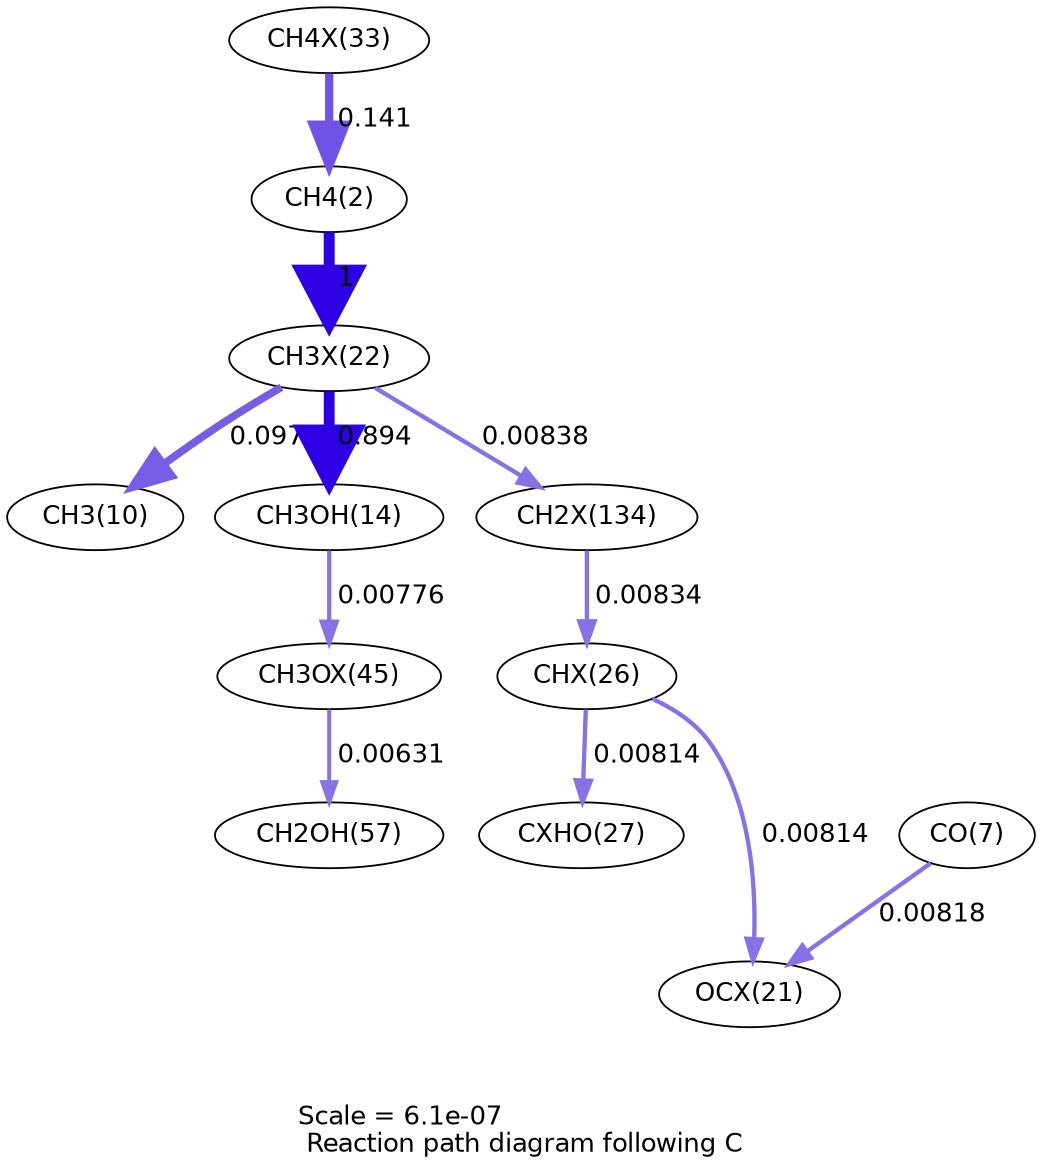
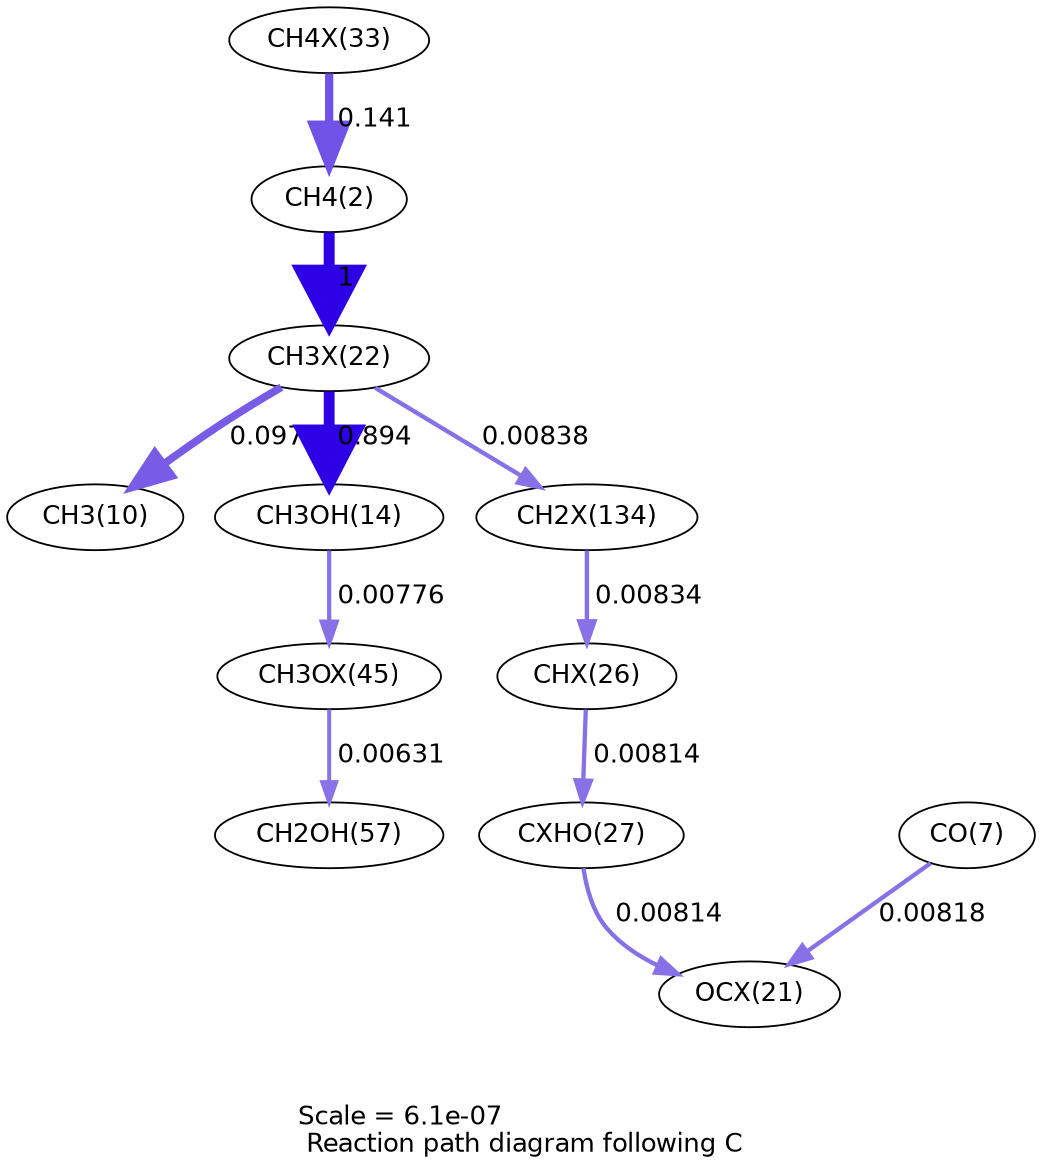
edge "CHX(26)" -> "OCX(21)": now "CXHO(27)" -> "OCX(21)"
